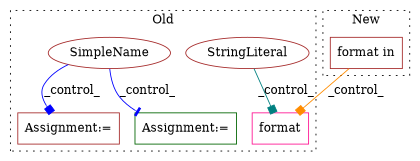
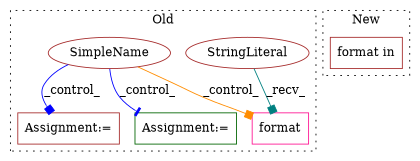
edge "format in" -> "format": now "SimpleName" -> "format"
edge "StringLiteral" -> "format": label "_control_" -> "_recv_"
